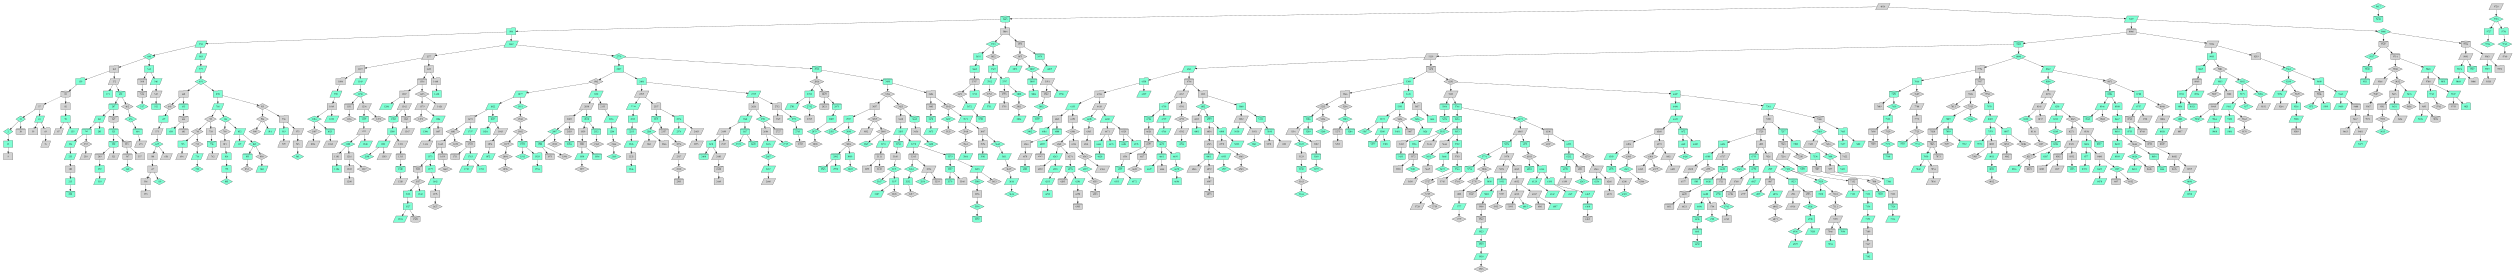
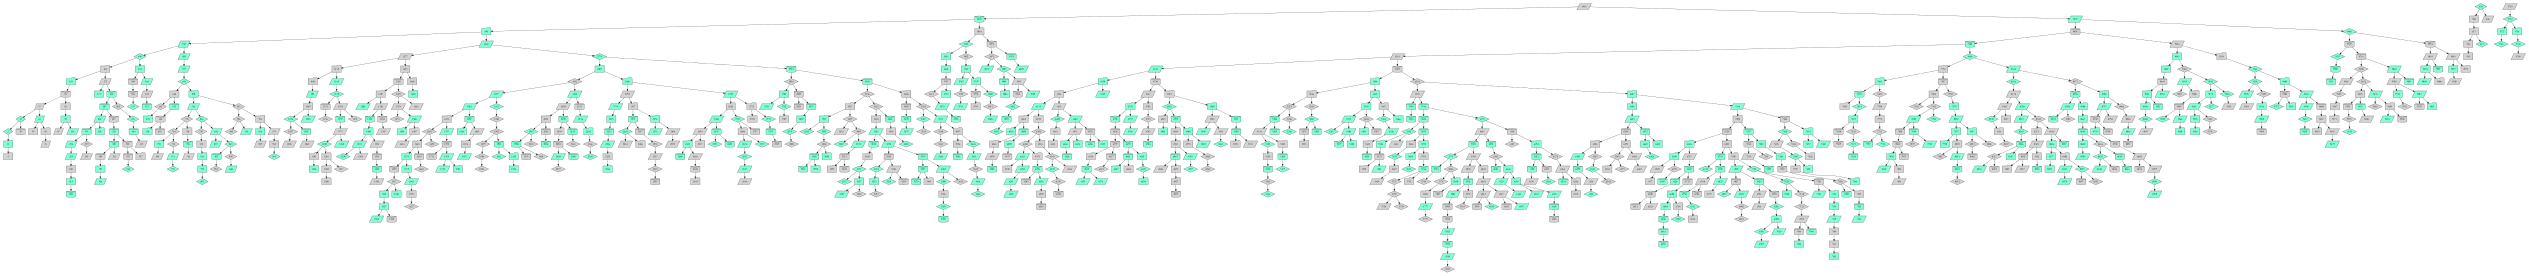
edge "9409" -> "9417": added
node "575": removed
node "3022": removed
node "5581": shape diamond -> parallelogram
node "4250": shape folder -> parallelogram
